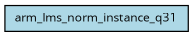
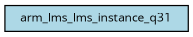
node "arm_lms_norm_instance_q31": label "arm_lms_norm_instance_q31" -> "arm_lms_lms_instance_q31"
